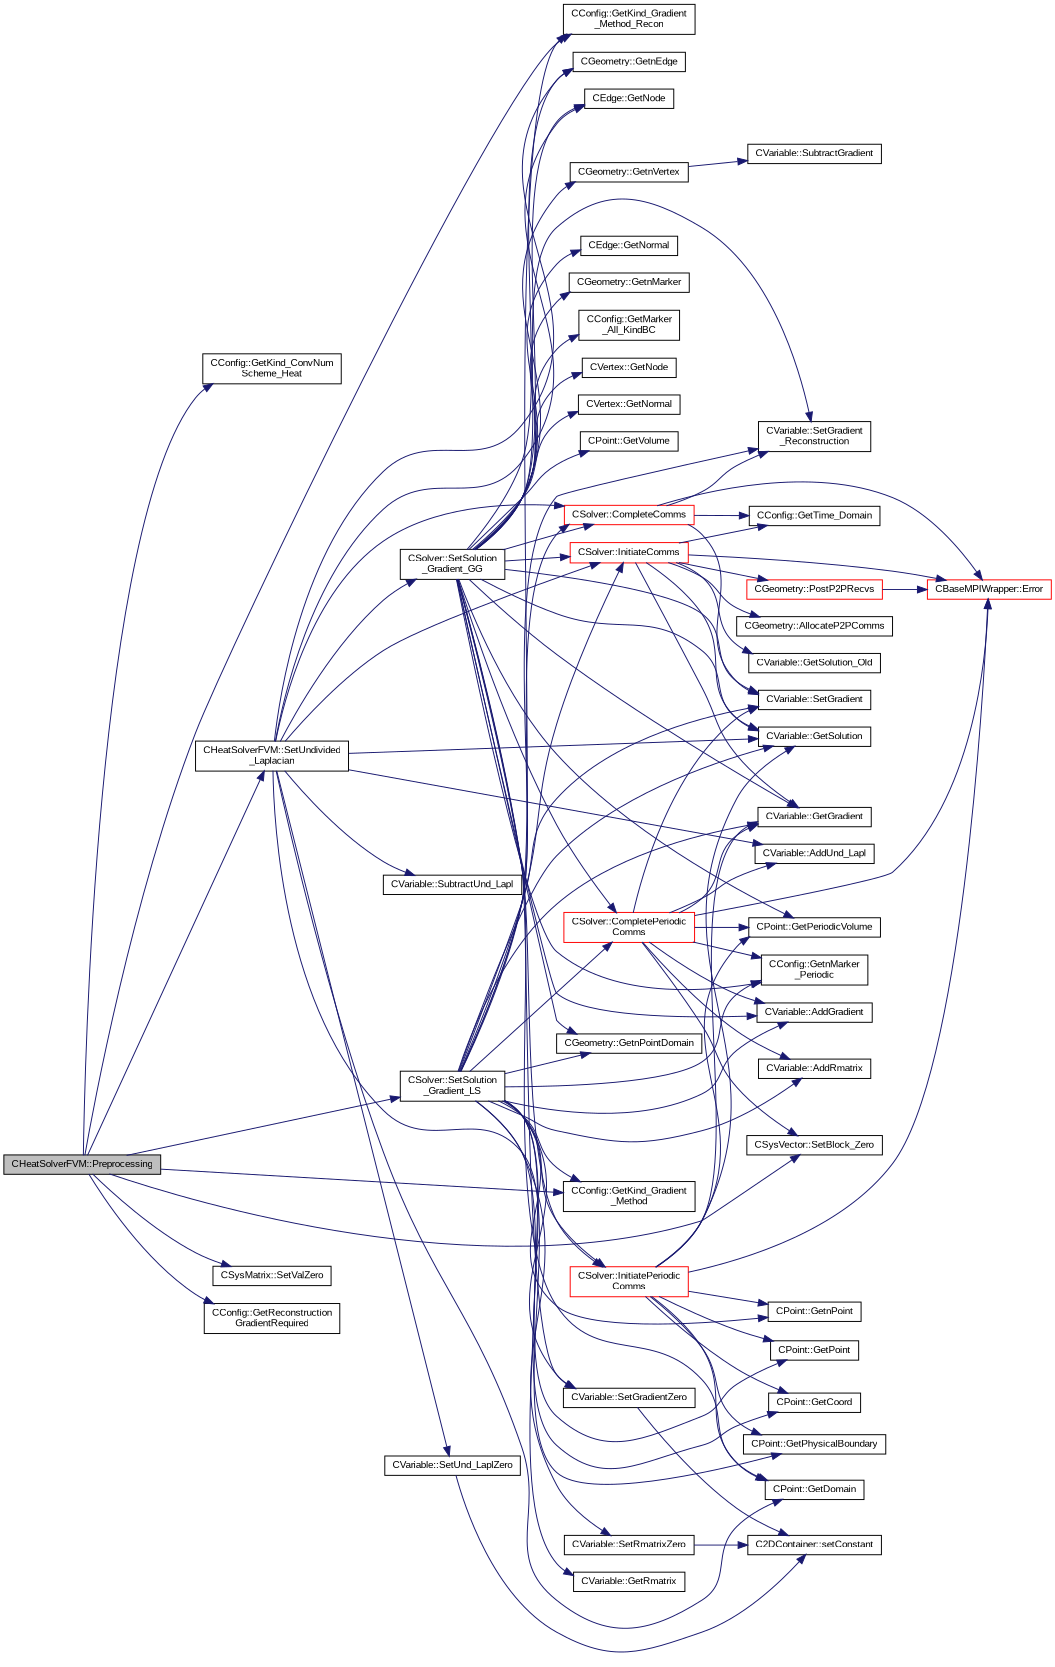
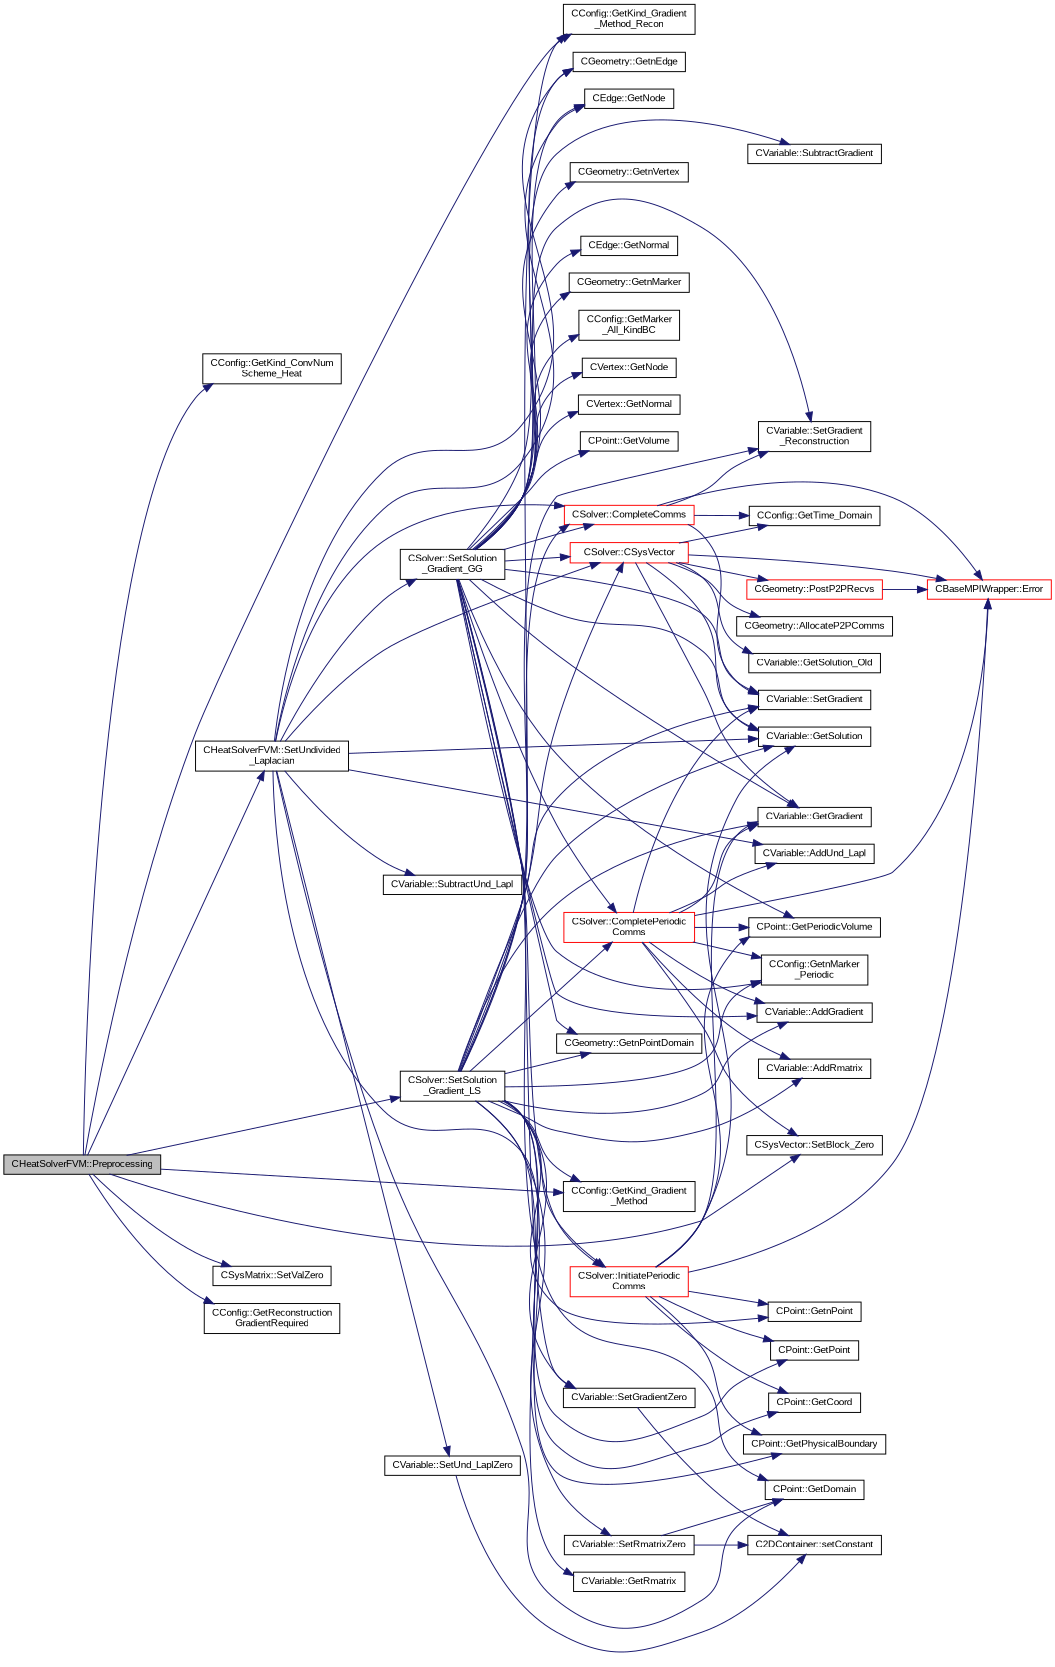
edge "CGeometry::GetnVertex" -> "CVariable::SubtractGradient": now "CSolver::SetSolution _Gradient_GG" -> "CVariable::SubtractGradient"
node "CSolver::InitiateComms": label "CSolver::InitiateComms" -> "CSolver::CSysVector"
edge "CSolver::InitiatePeriodic Comms" -> "CPoint::GetDomain": now "CVariable::SetRmatrixZero" -> "CPoint::GetDomain"
